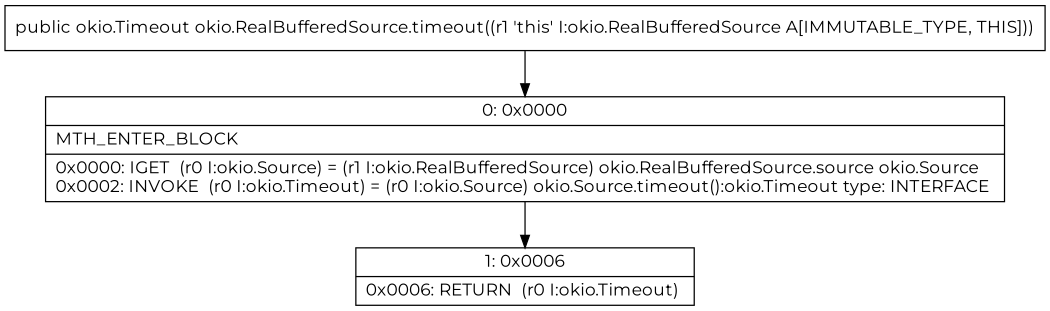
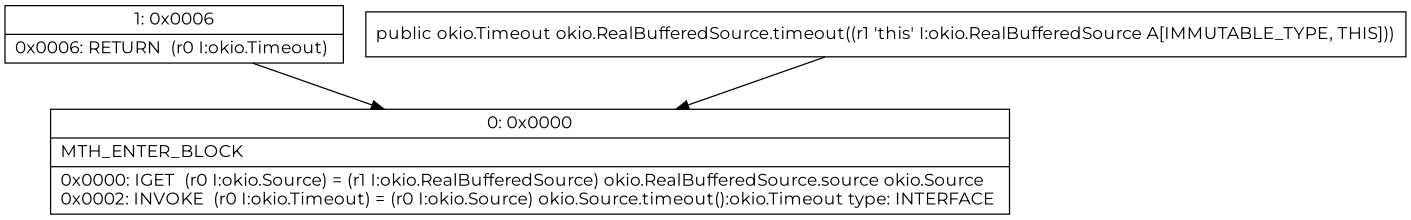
edge "0: 0x0000" -> "1: 0x0006": reversed
